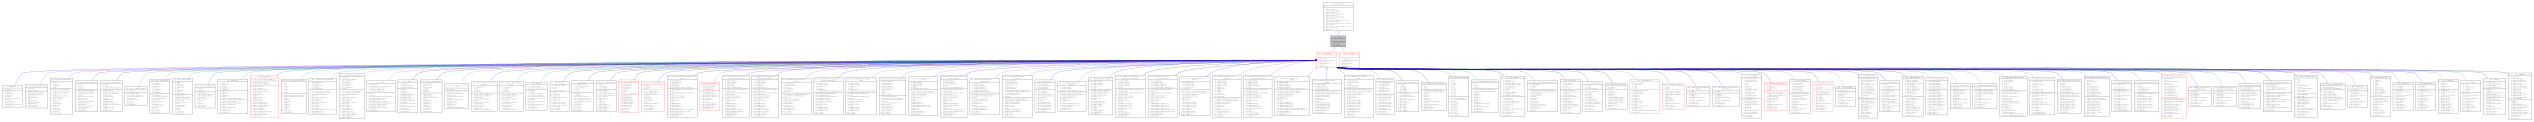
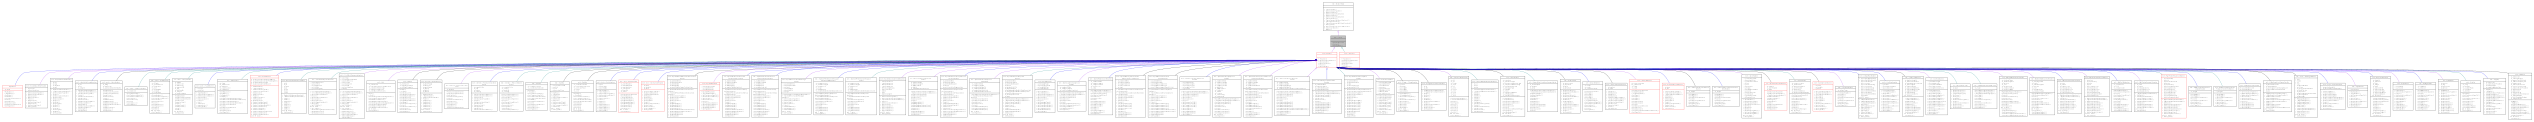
edge "ns3::dsr::DsrFsHeader" -> "ns3::Header": color black -> blue
node "MyHeader": color black -> red
